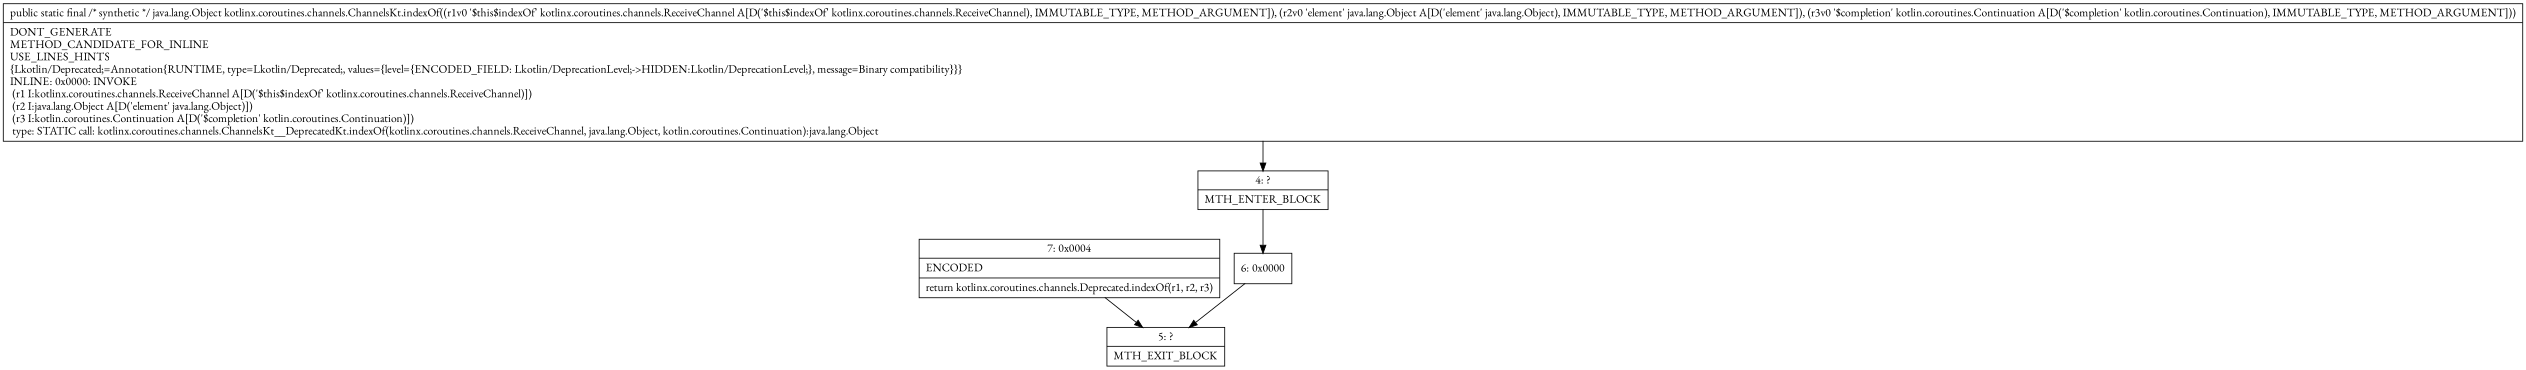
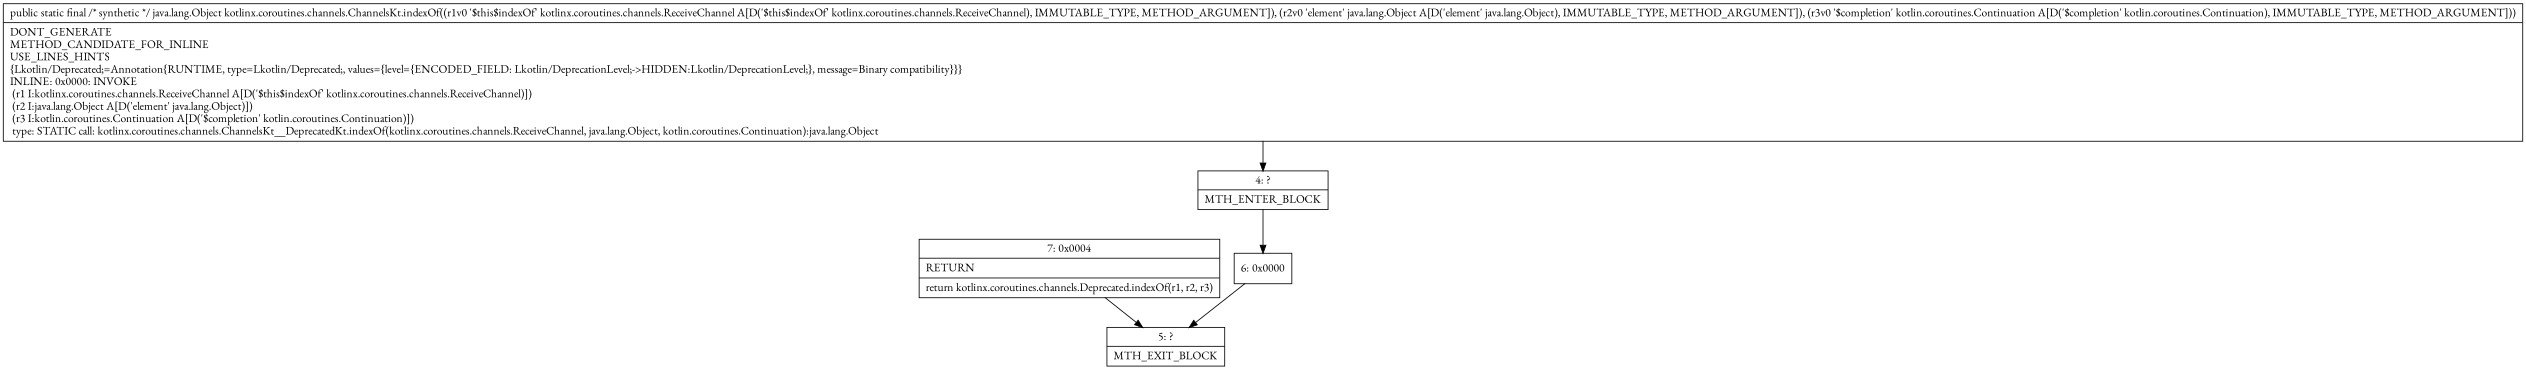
node "7: 0x0004": text "ENCODED" -> "RETURN"
